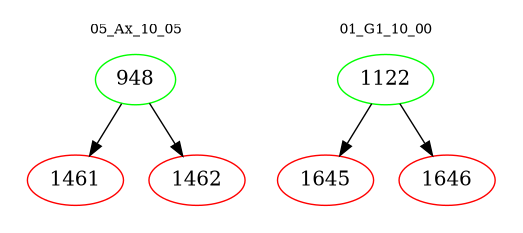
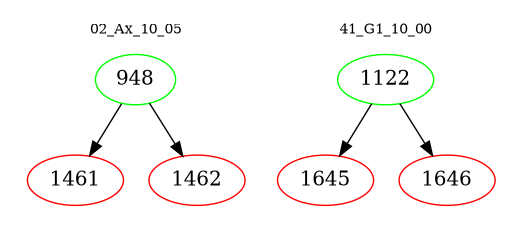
cluster "05_Ax_10_05": label "05_Ax_10_05" -> "02_Ax_10_05"
cluster "01_G1_10_00": label "01_G1_10_00" -> "41_G1_10_00"
